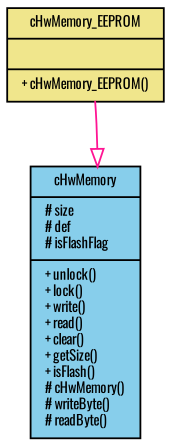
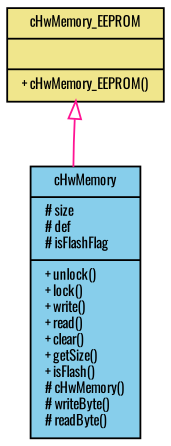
edge "cHwMemory_EEPROM" -> "cHwMemory": reversed
